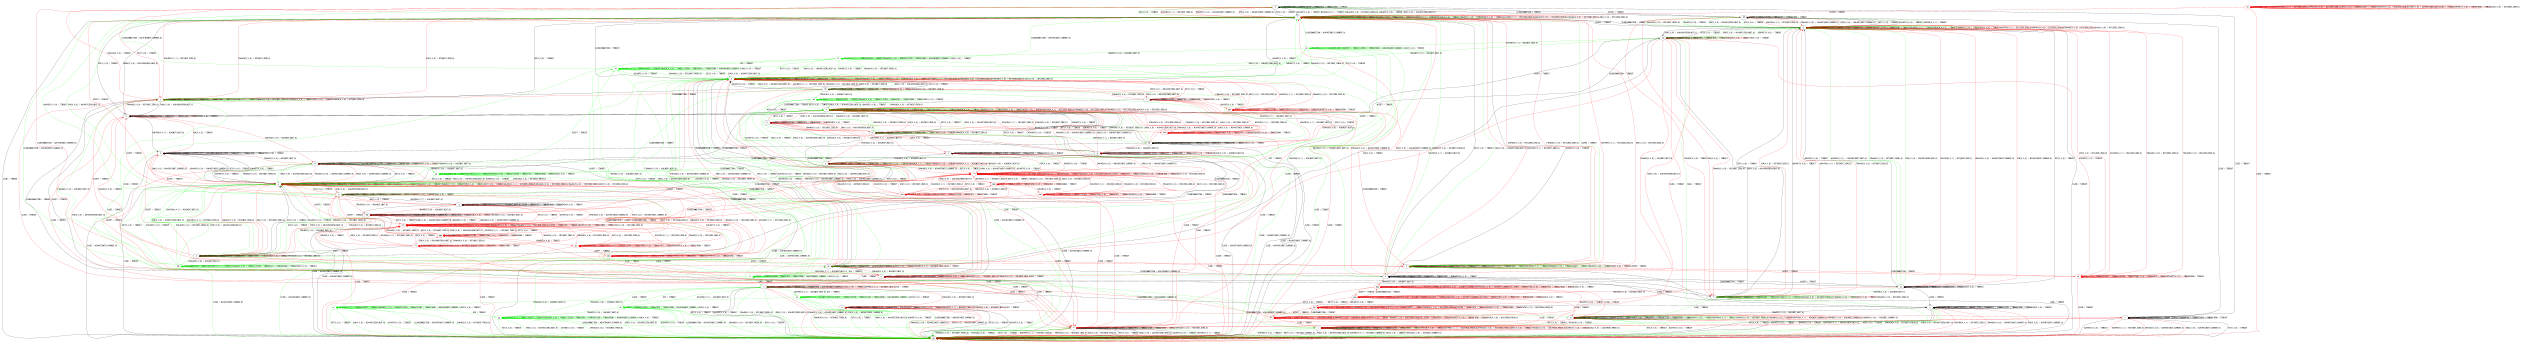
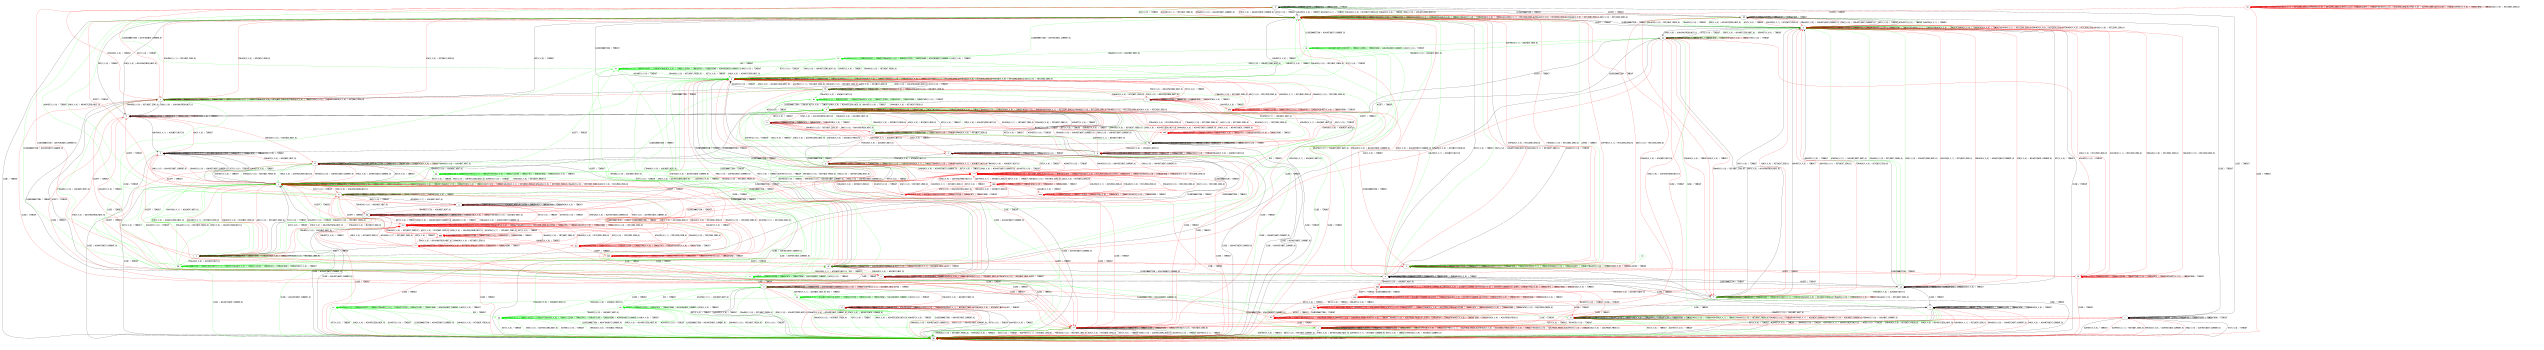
edge "c" -> "h": label "FRESH(V,V,0) / ACK+SYN(FRESH,NEXT,0)" -> "SYN(V,V,0) / ACK+SYN(FRESH,NEXT,0)"
node "xx": added
edge "f" -> "ll": added, label "CLOSE / TIMEOUT"
